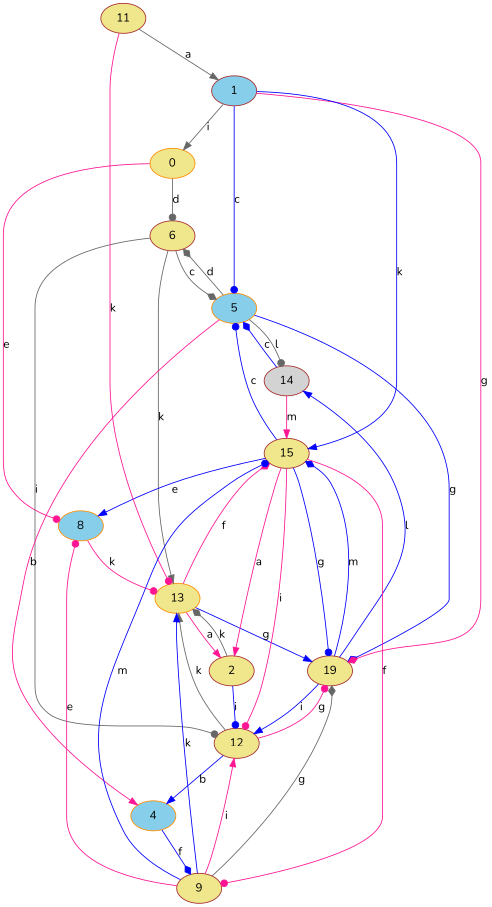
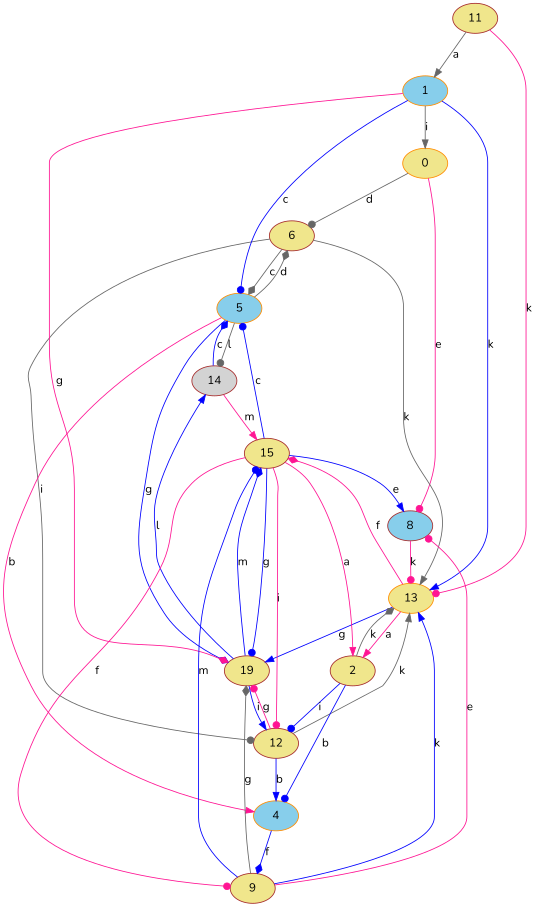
node "1": color brown -> darkorange
edge "1" -> "15": now "1" -> "13"
node "8": color darkorange -> brown
edge "2" -> "4": added, label "b"
edge "9" -> "12": removed, label "i"
